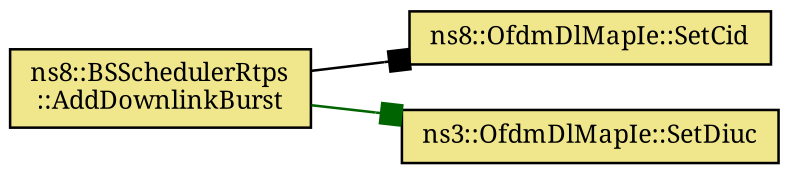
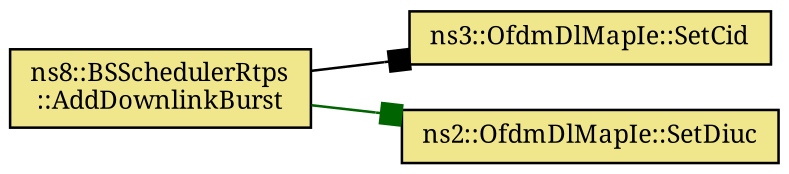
node "ns8::OfdmDlMapIe::SetCid": label "ns8::OfdmDlMapIe::SetCid" -> "ns3::OfdmDlMapIe::SetCid"
node "ns3::OfdmDlMapIe::SetDiuc": label "ns3::OfdmDlMapIe::SetDiuc" -> "ns2::OfdmDlMapIe::SetDiuc"
